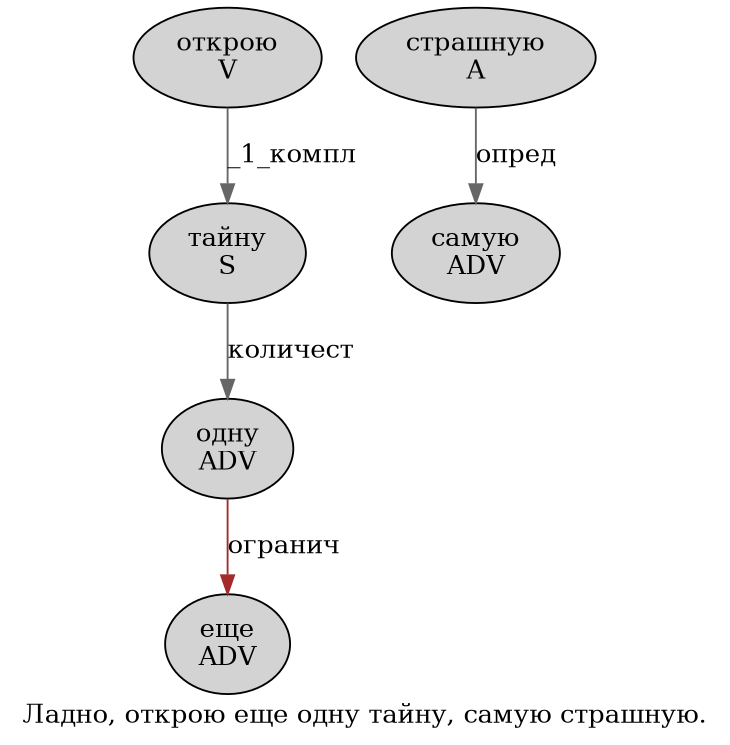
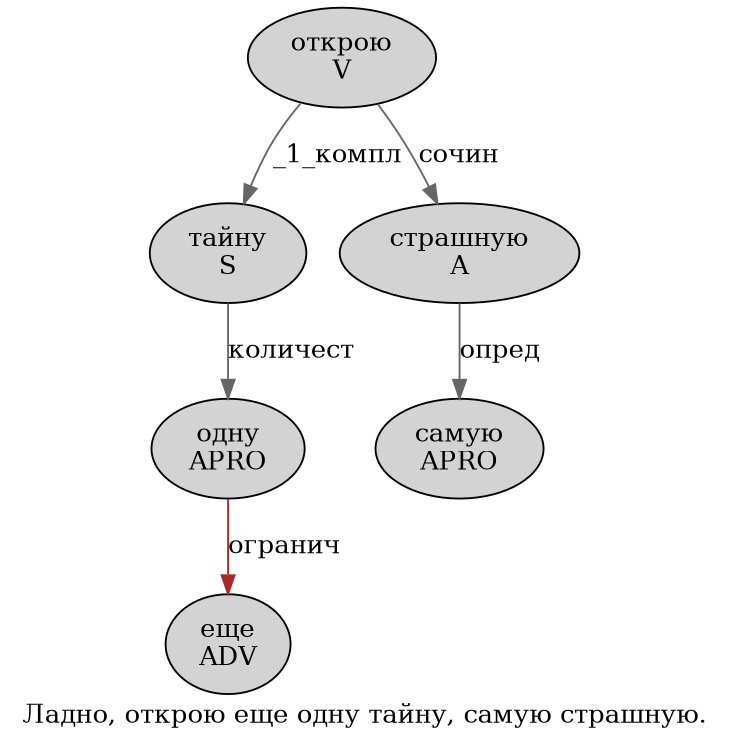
edge "открою V" -> "страшную A": added, label "сочин"
node "самую ADV": label "самую ADV" -> "самую APRO"
node "одну ADV": label "одну ADV" -> "одну APRO"
